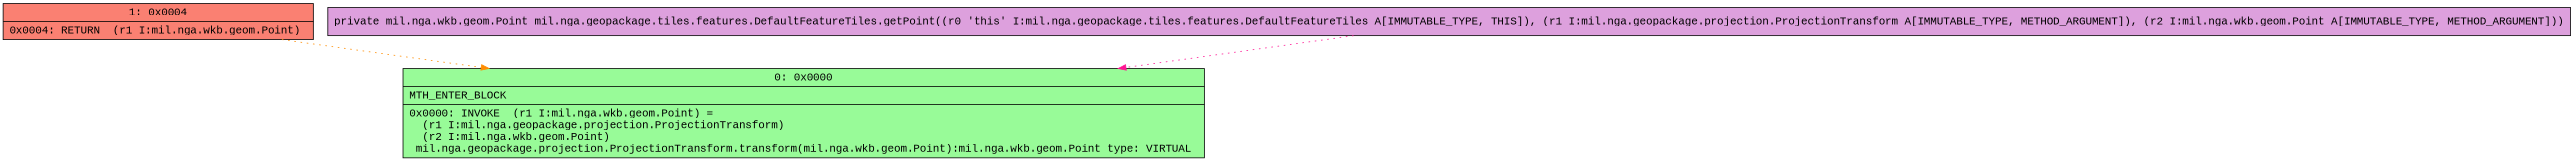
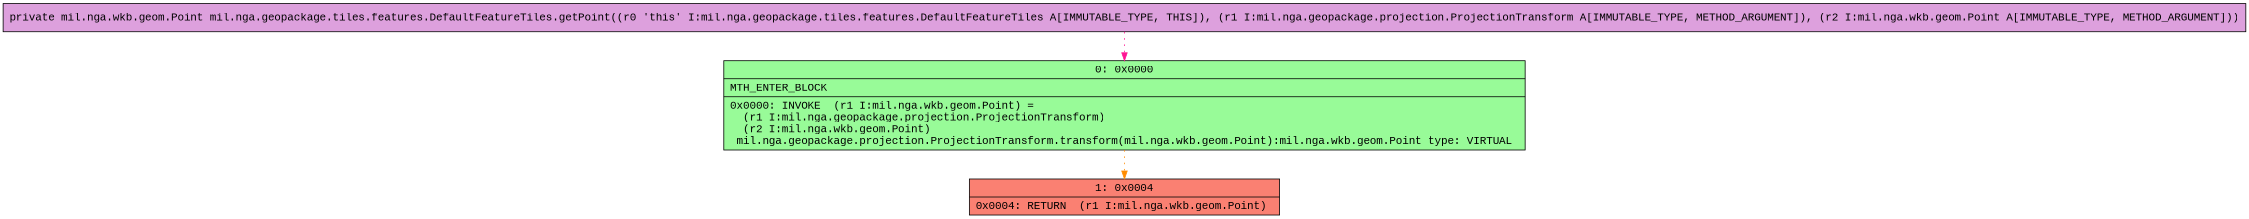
edge "1: 0x0004" -> "0: 0x0000": reversed
